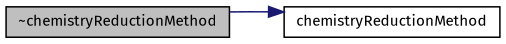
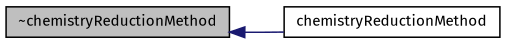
edge "~chemistryReductionMethod" -> "chemistryReductionMethod": reversed
